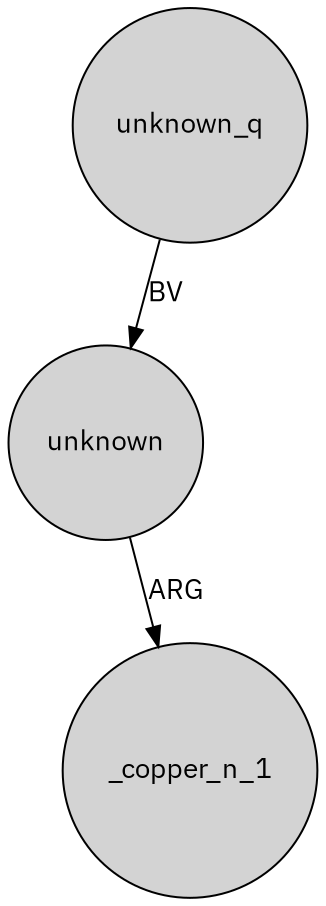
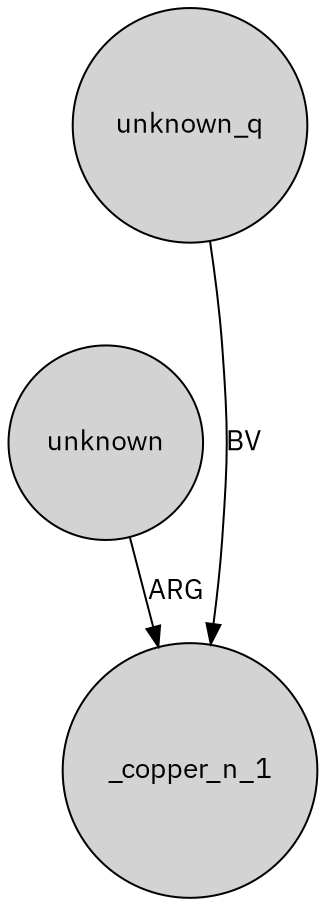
edge "unknown_q" -> "unknown": now "unknown_q" -> "_copper_n_1"
